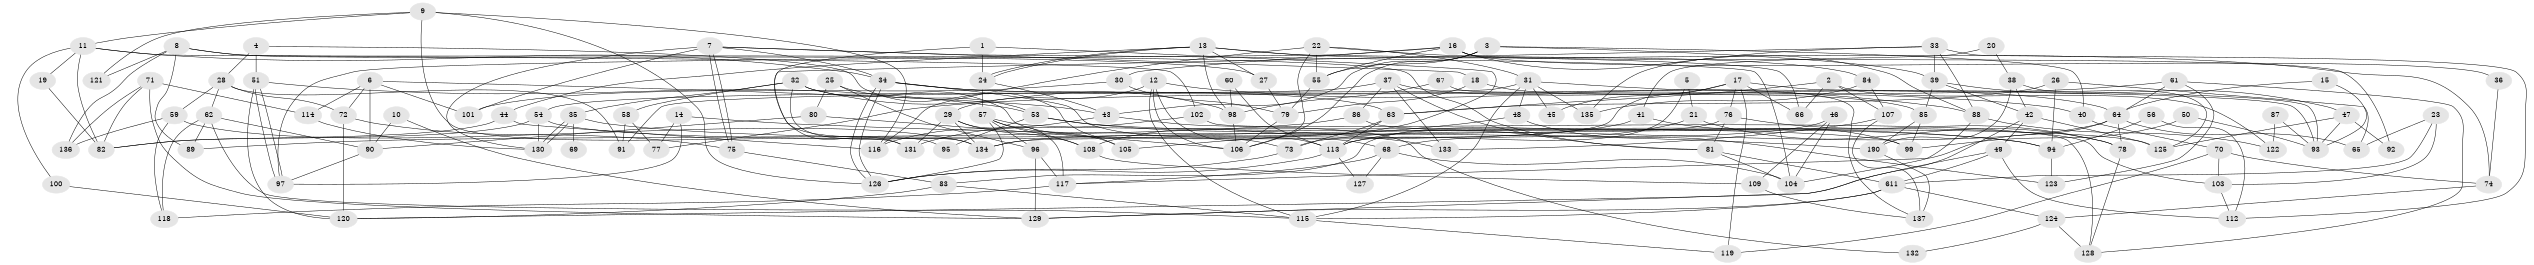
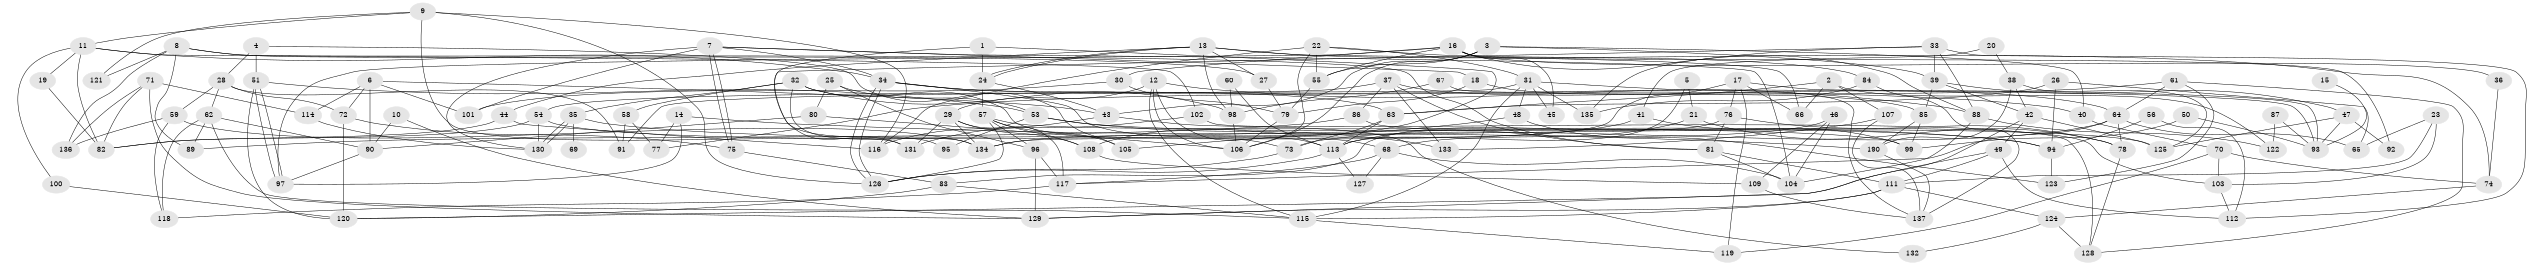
edge "15" -- "64": removed
edge "17" -- "45": now "16" -- "45"
edge "84" -- "107": now "84" -- "137"
node "611": label "611" -> "111"
